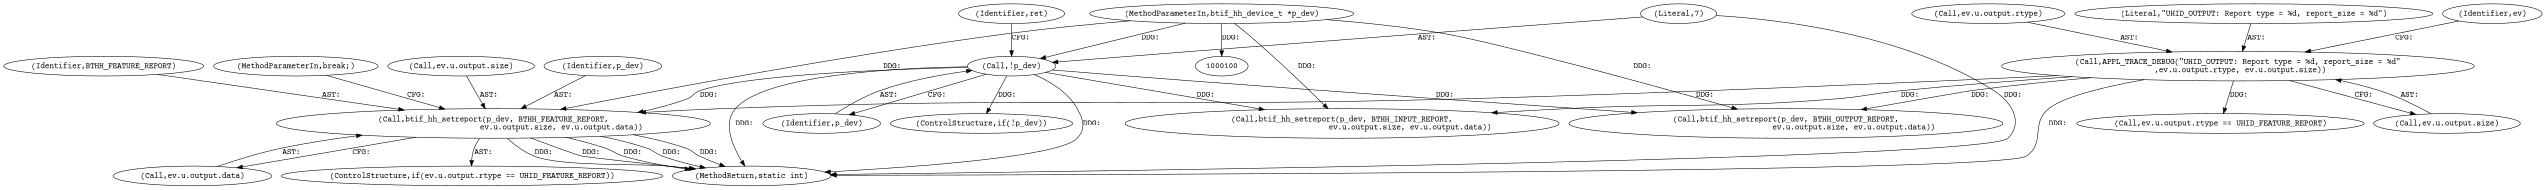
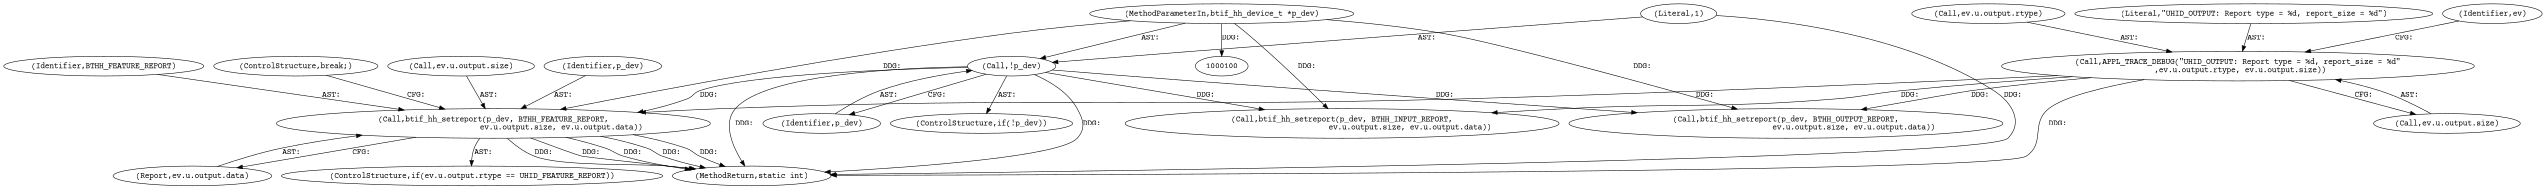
node "(Identifier,ret)": removed
node "(Literal,7)": label "(Literal,7)" -> "(Literal,1)"
edge "(MethodParameterIn,btif_hh_device_t *p_dev)" -> "(Call,!p_dev)": label "DDG: " -> "AST: "
node "(MethodParameterIn,break;)": label "(MethodParameterIn,break;)" -> "(ControlStructure,break;)"
edge "(Call,!p_dev)" -> "(ControlStructure,if(!p_dev))": label "DDG: " -> "AST: "
node "(Call,ev.u.output.rtype == UHID_FEATURE_REPORT)": removed
node "(Call,ev.u.output.data)": label "(Call,ev.u.output.data)" -> "(Report,ev.u.output.data)"
